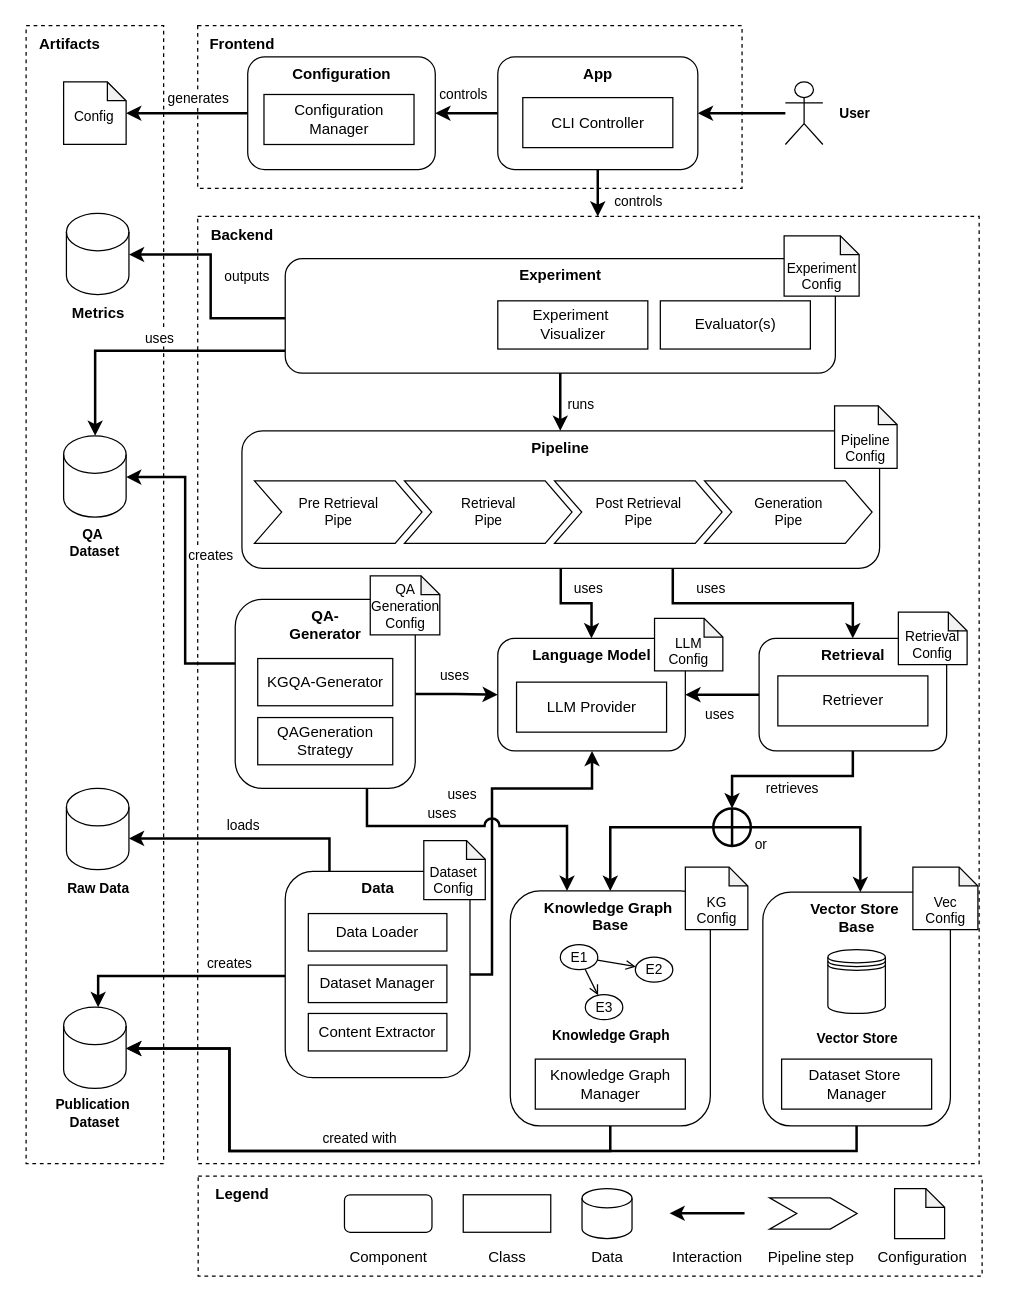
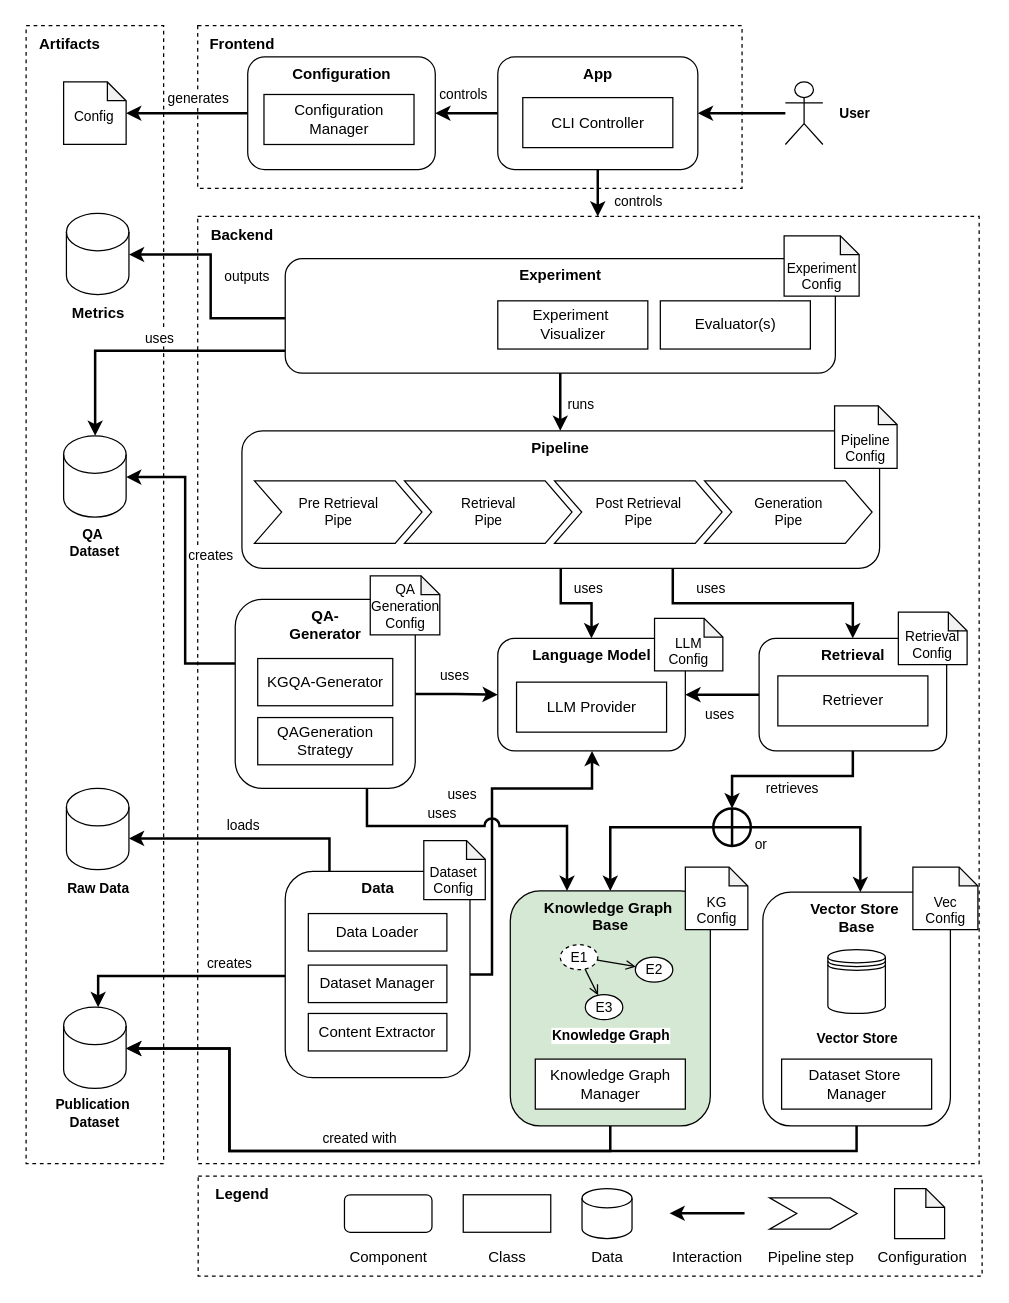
node "Knowledge Graph Base": fillcolor #ffffff -> #d5e8d4
node "E1": style solid -> dashed
